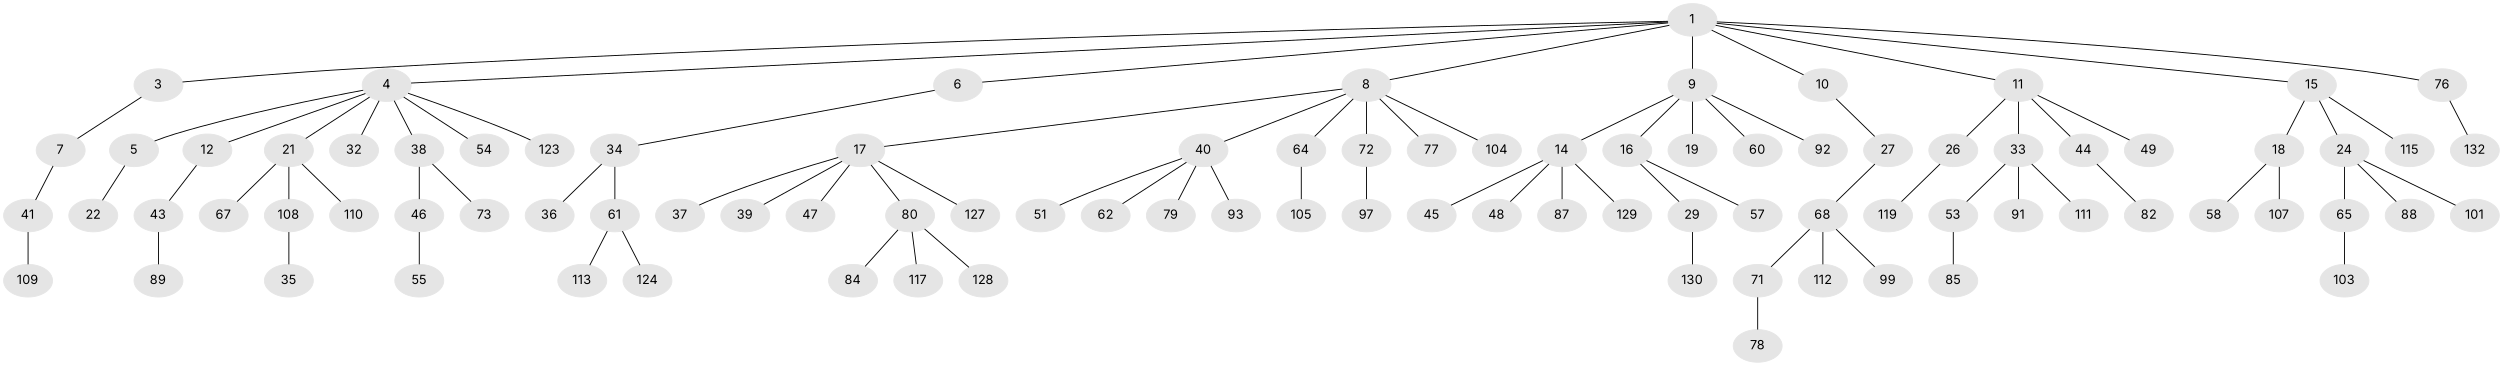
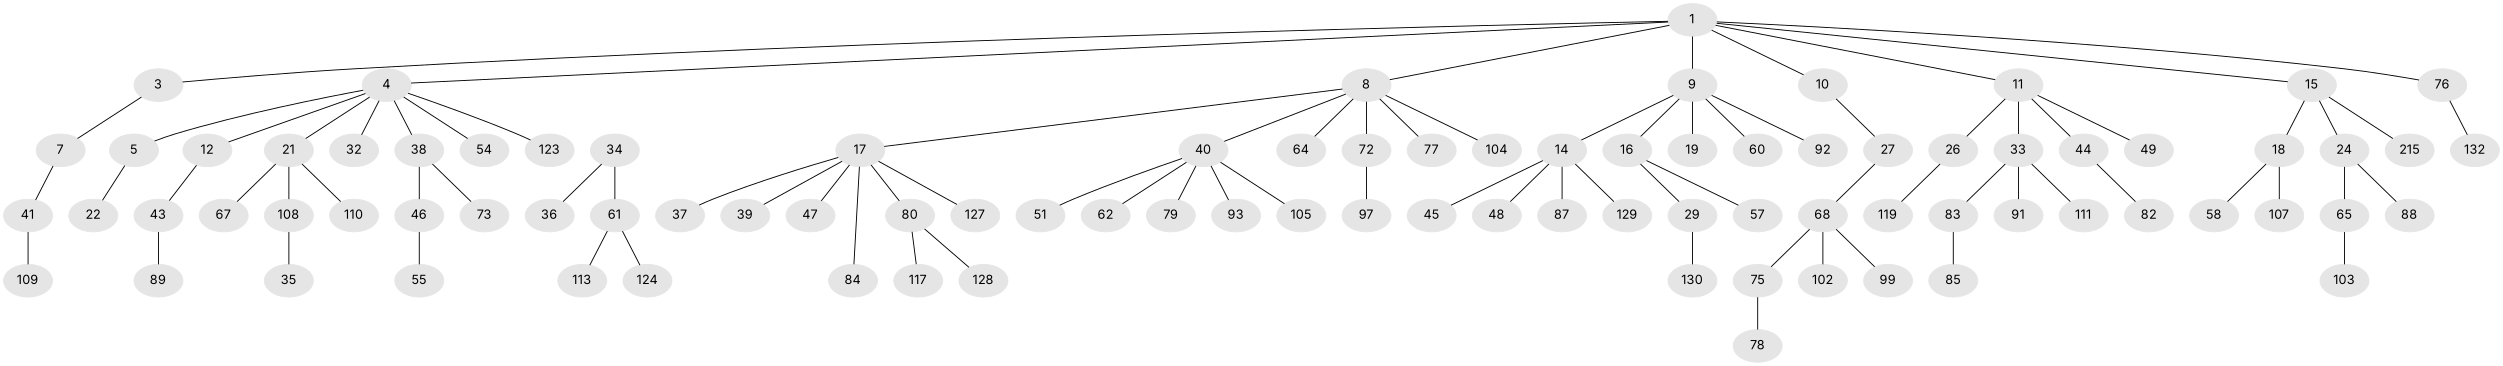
node "6": removed
node "115": label "115" -> "215"
edge "64" -- "105": now "40" -- "105"
node "53": label "53" -> "83"
node "101": removed
edge "80" -- "84": now "17" -- "84"
node "71": label "71" -> "75"
node "112": label "112" -> "102"
